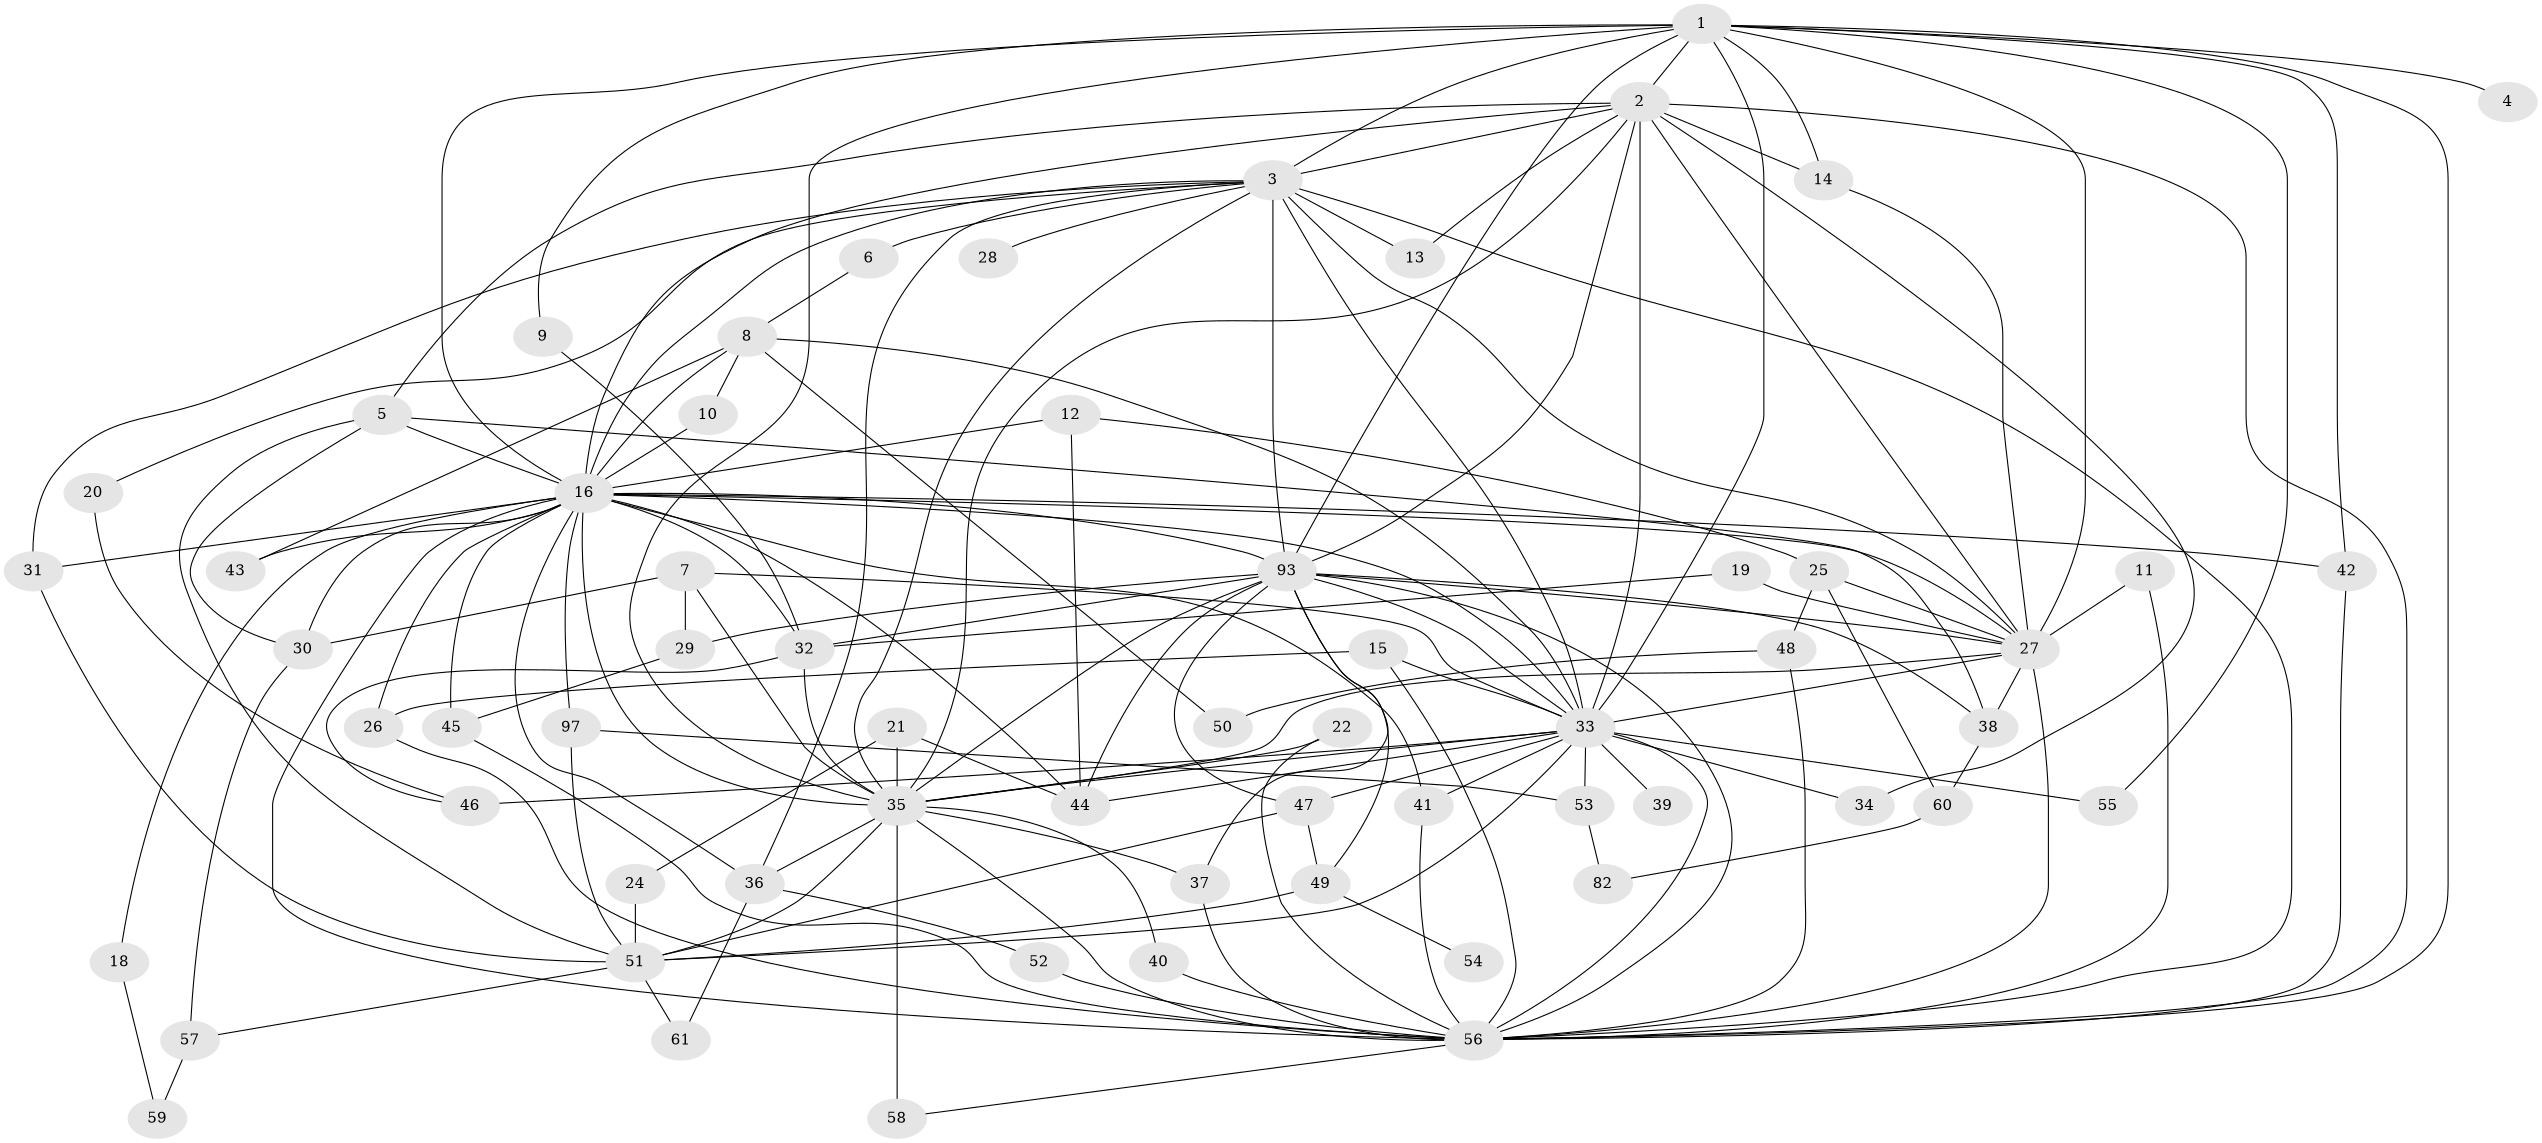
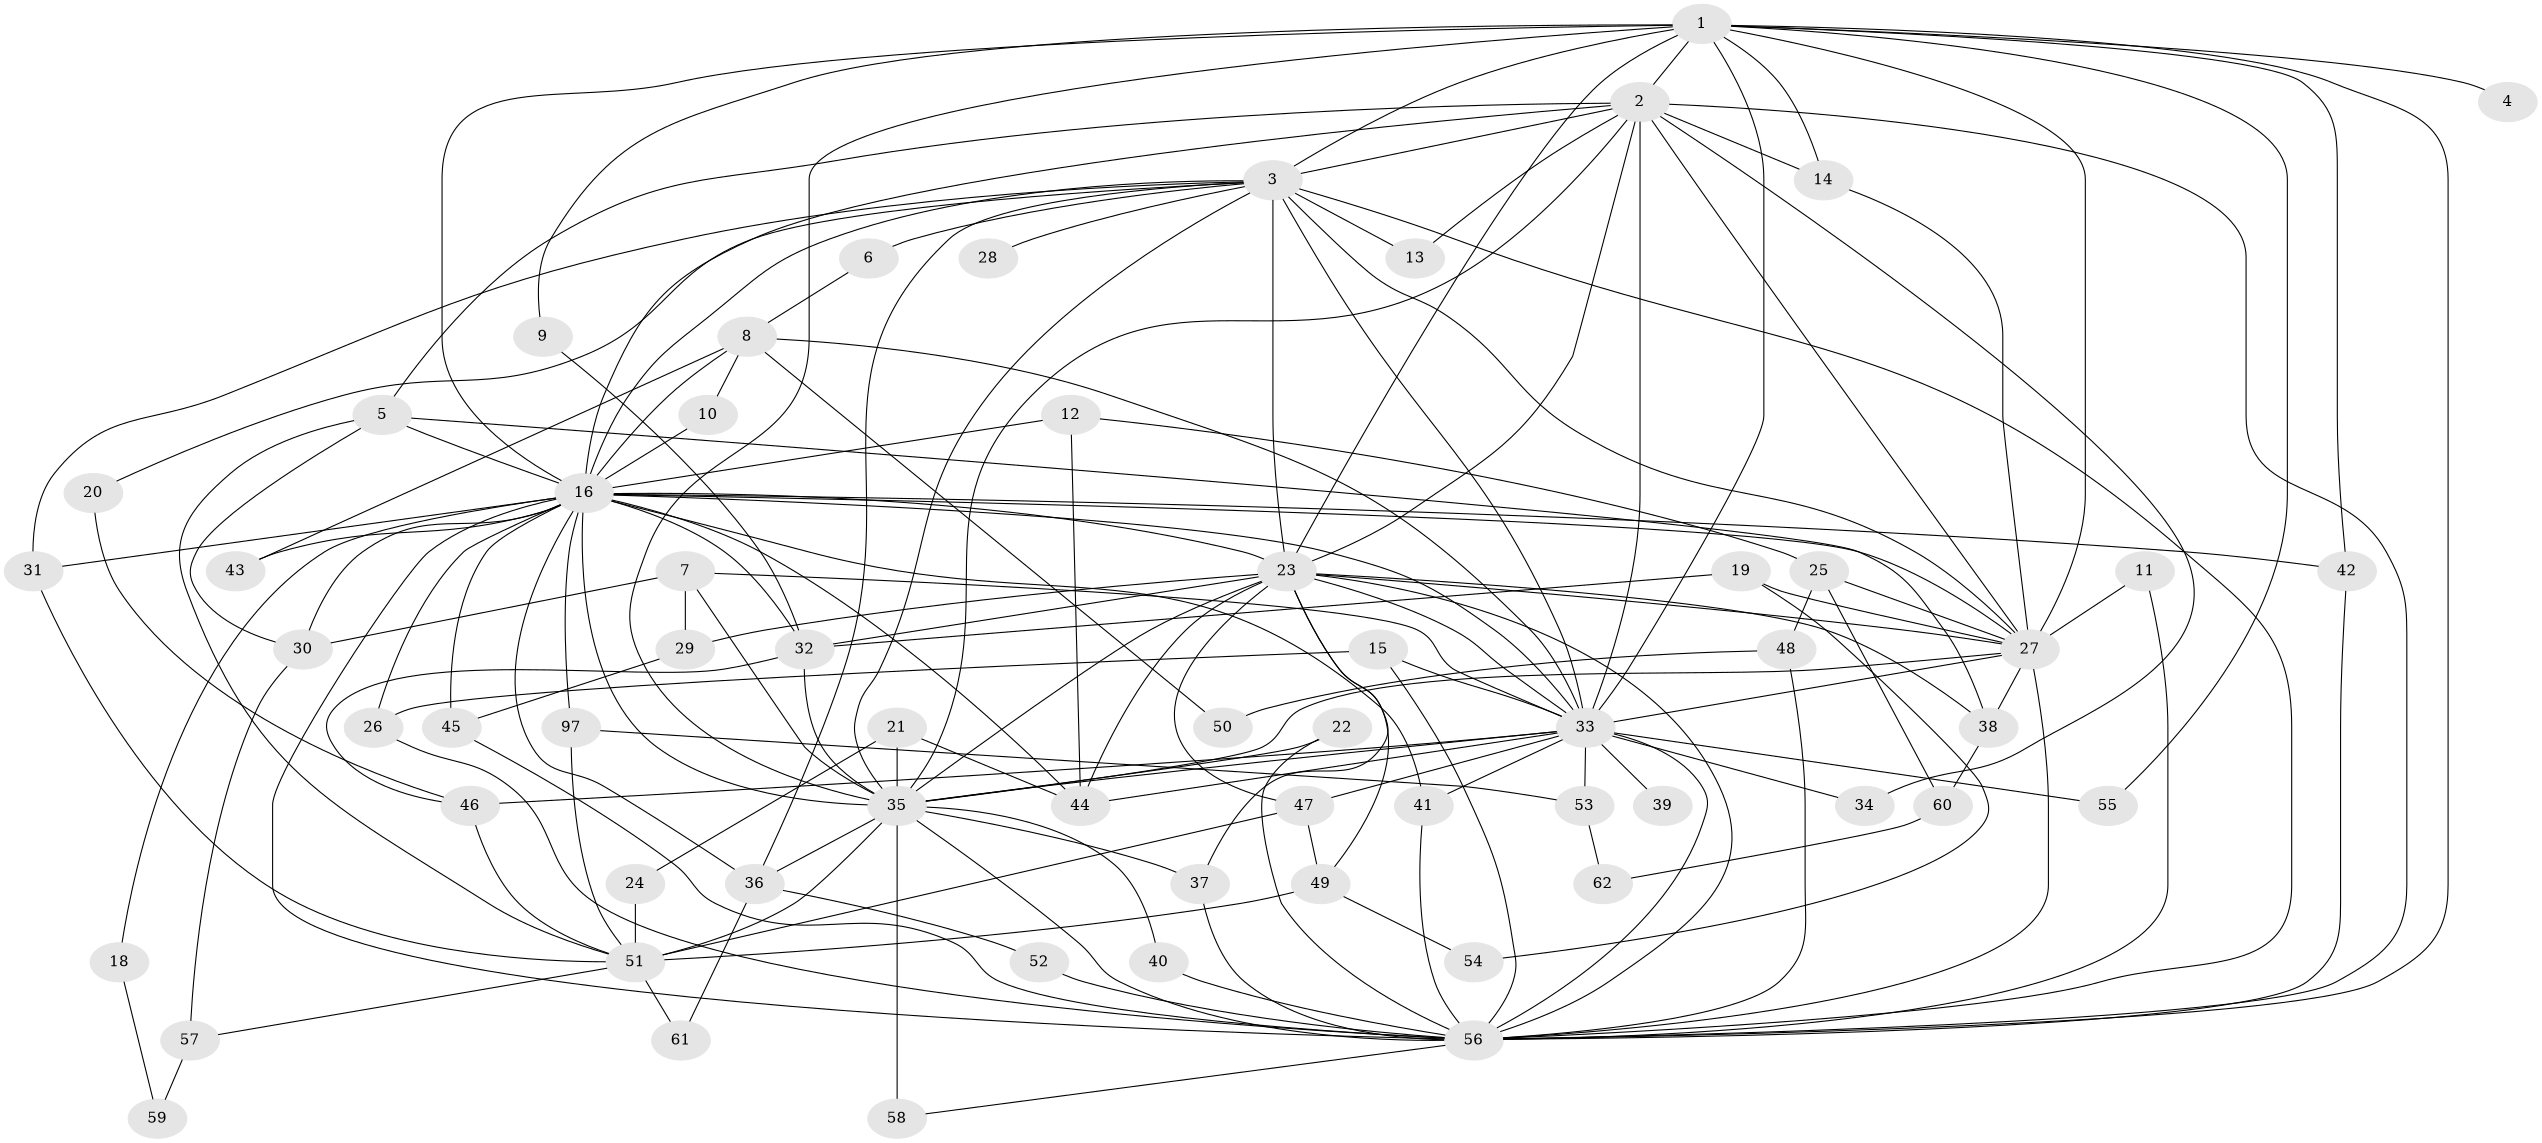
node "93": label "93" -> "23"
edge "19" -- "54": added
node "82": label "82" -> "62"
edge "33" -- "51": now "46" -- "51"
